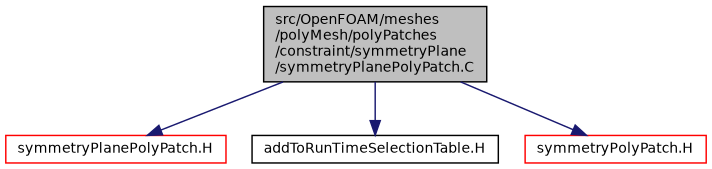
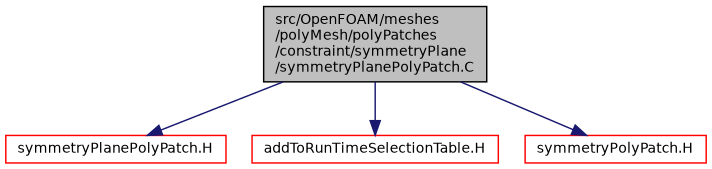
node "addToRunTimeSelectionTable.H": color black -> red
